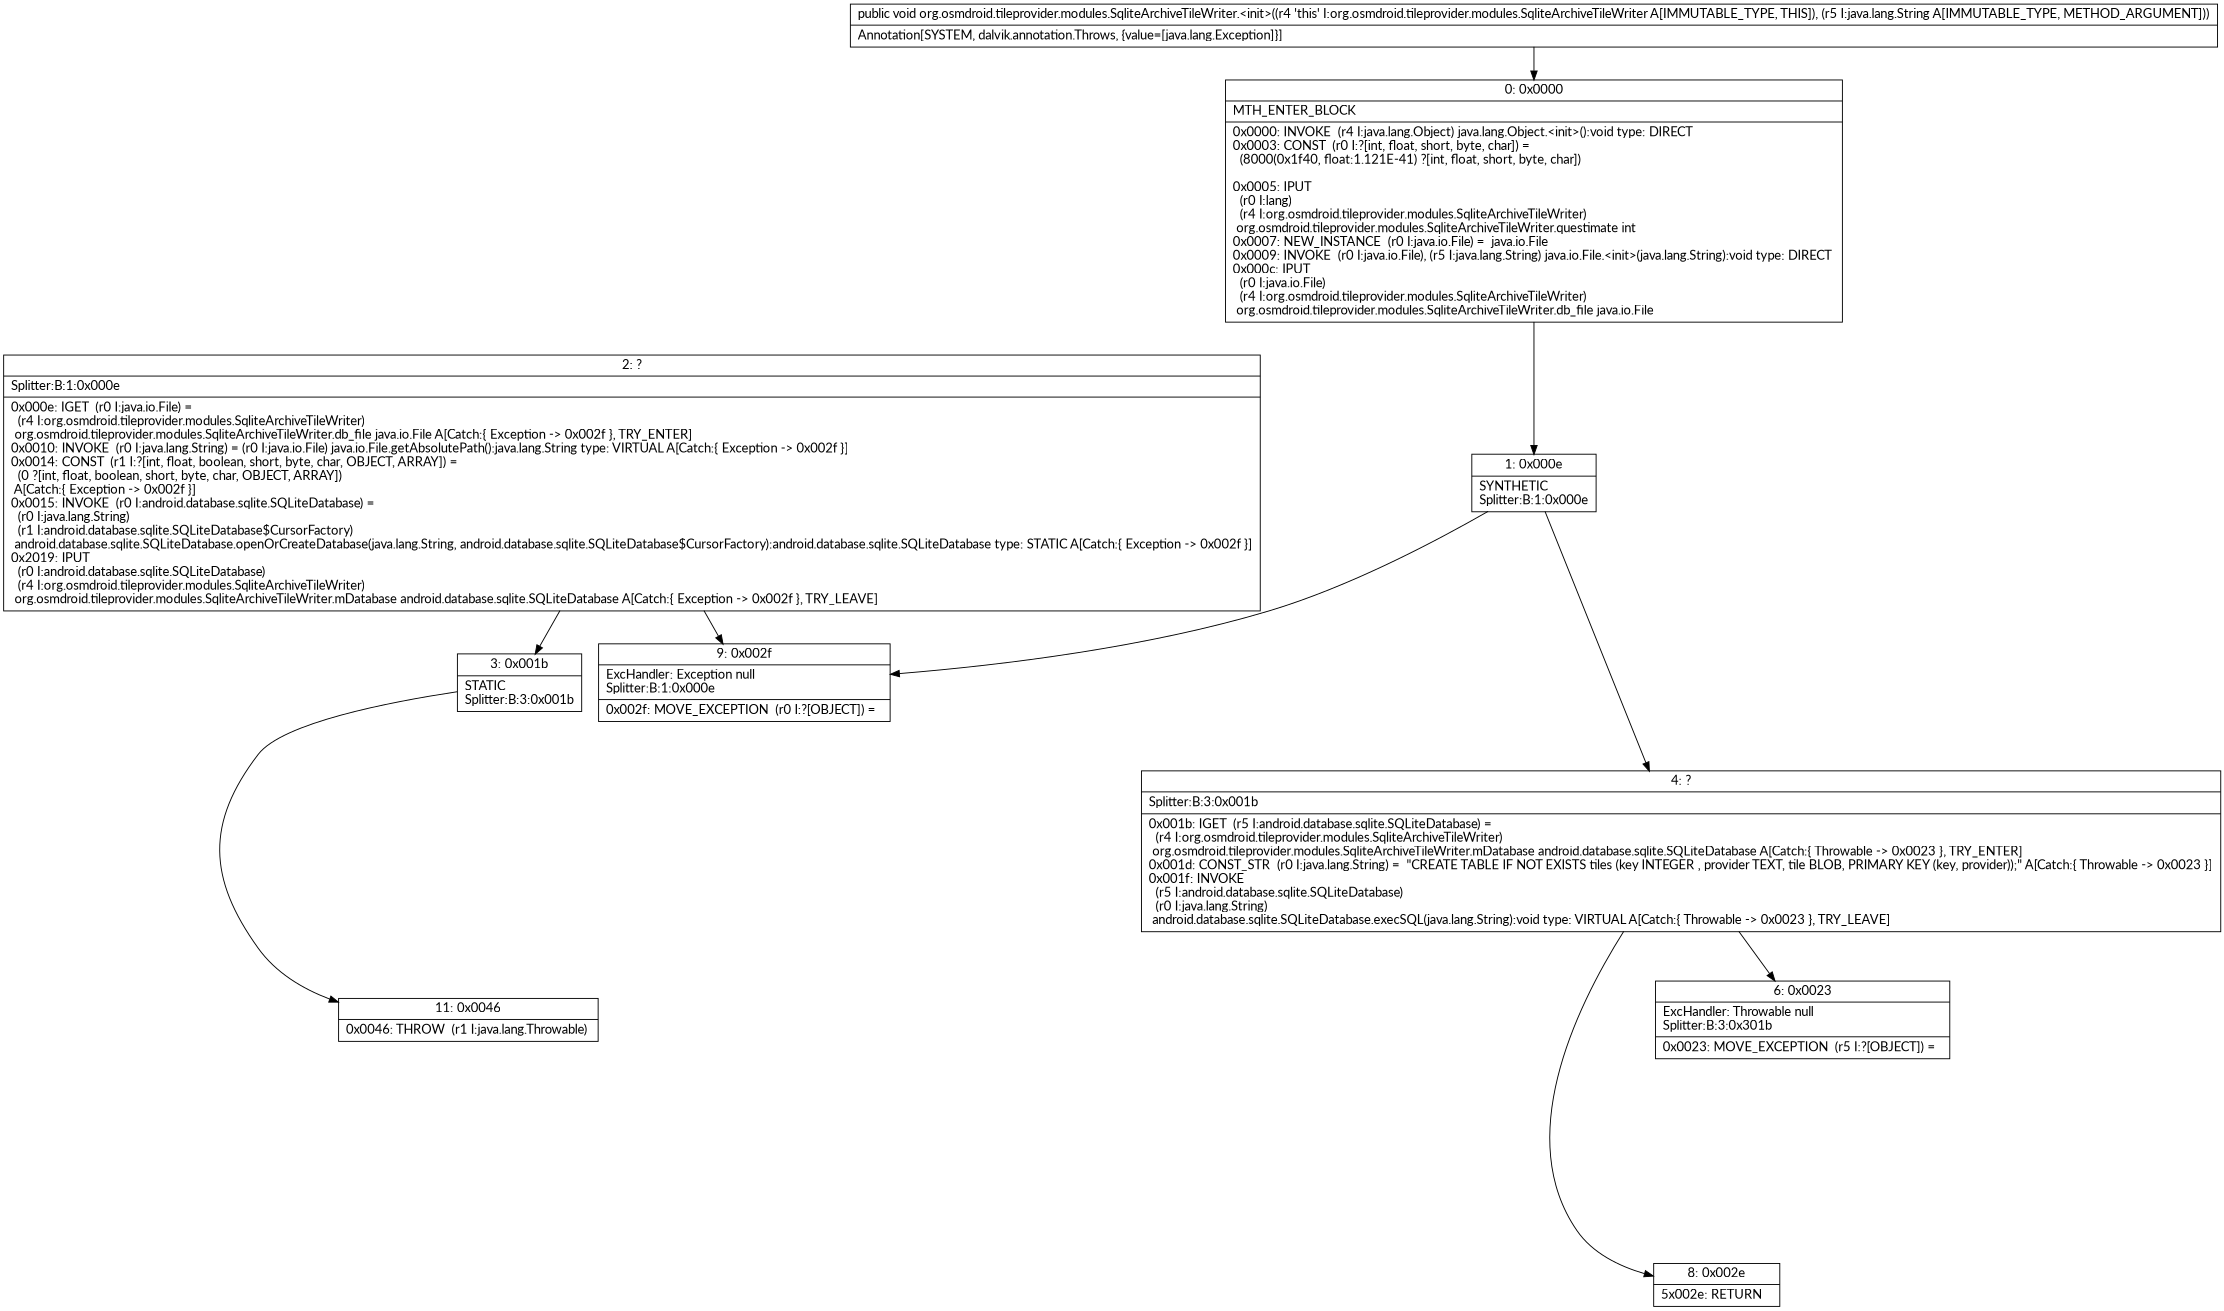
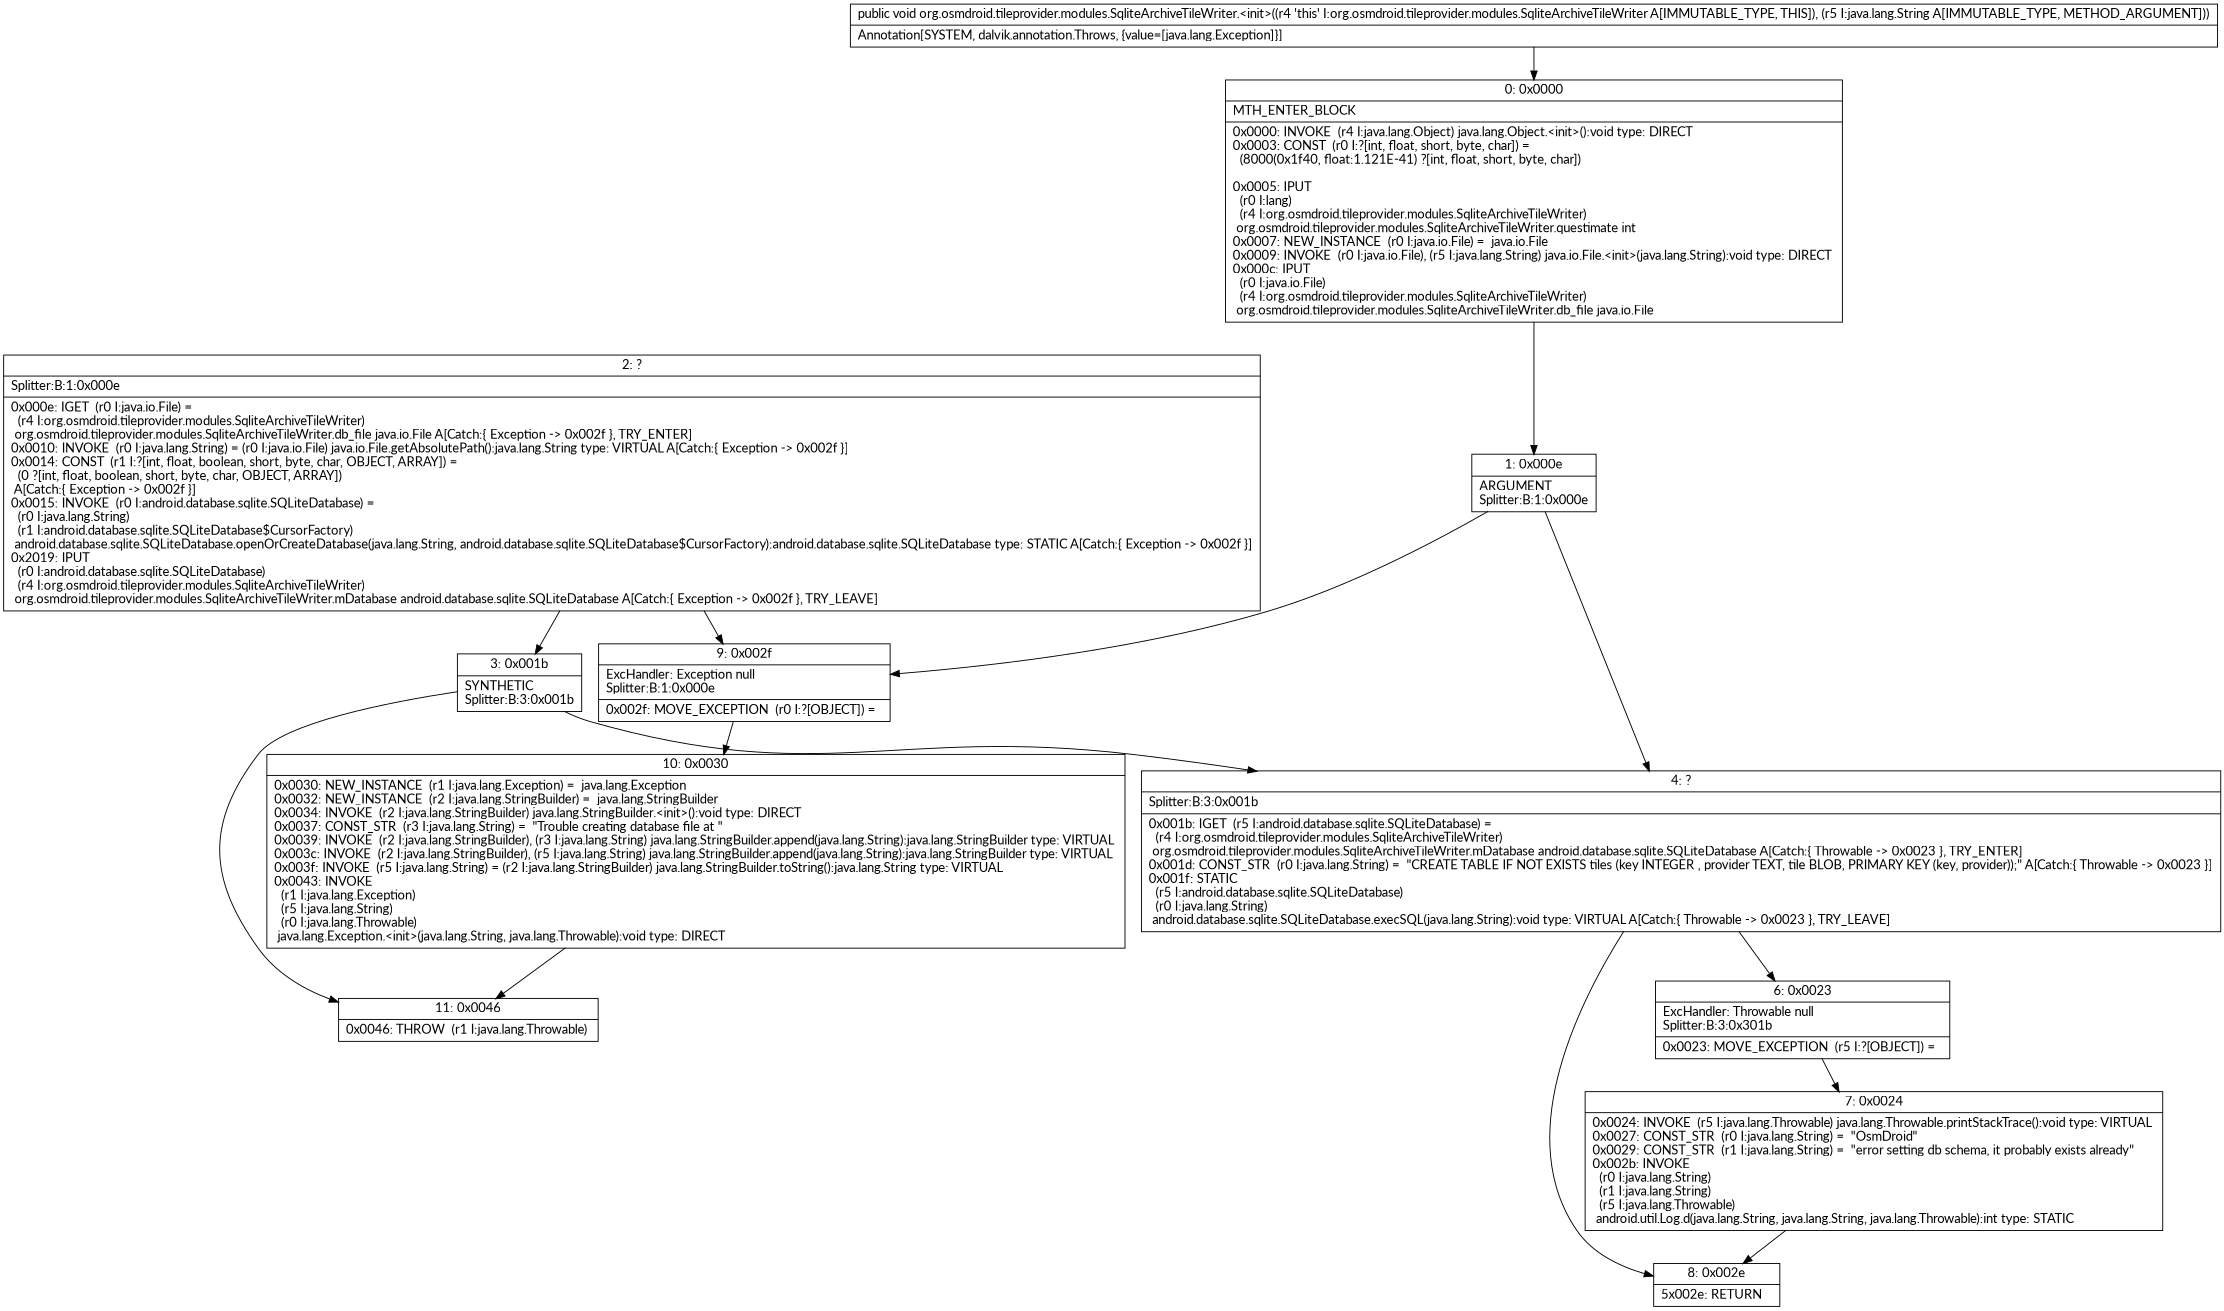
node "1: 0x000e": text "SYNTHETIC" -> "ARGUMENT"
node "3: 0x001b": text "STATIC" -> "SYNTHETIC"
edge "3: 0x001b" -> "4: ?": added
node "10: 0x0030": added
node "4: ?": text "0x001f: INVOKE" -> "0x001f: STATIC"
node "7: 0x0024": added
